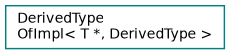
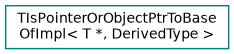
node "DerivedType OfImpl< T *, DerivedType >": label "DerivedType OfImpl< T *, DerivedType >" -> "TIsPointerOrObjectPtrToBase OfImpl< T *, DerivedType >"
